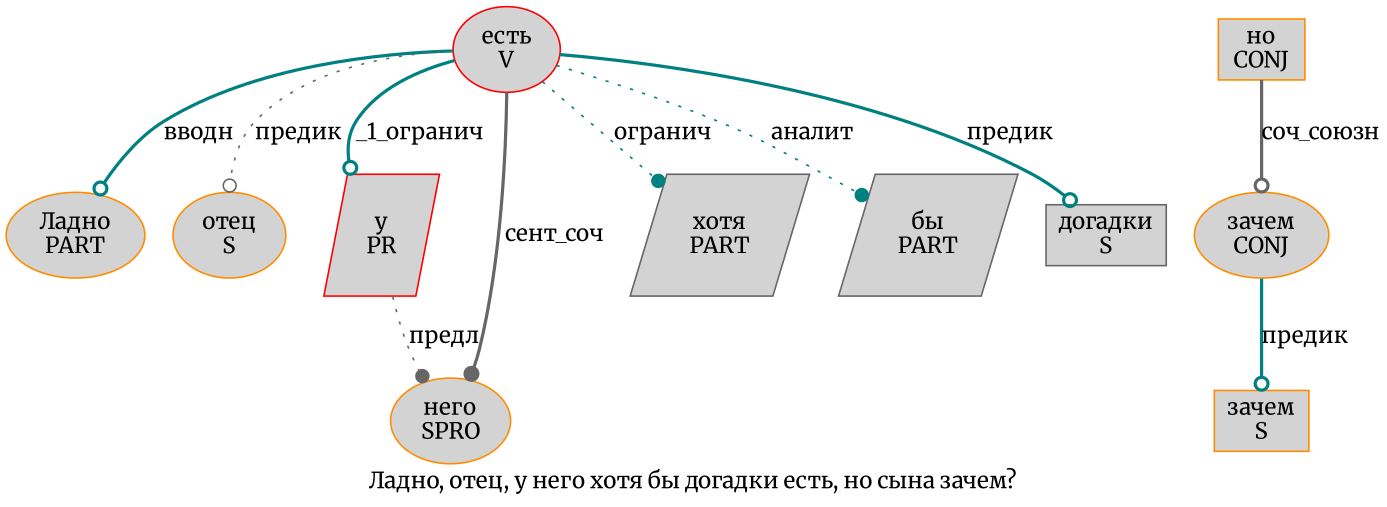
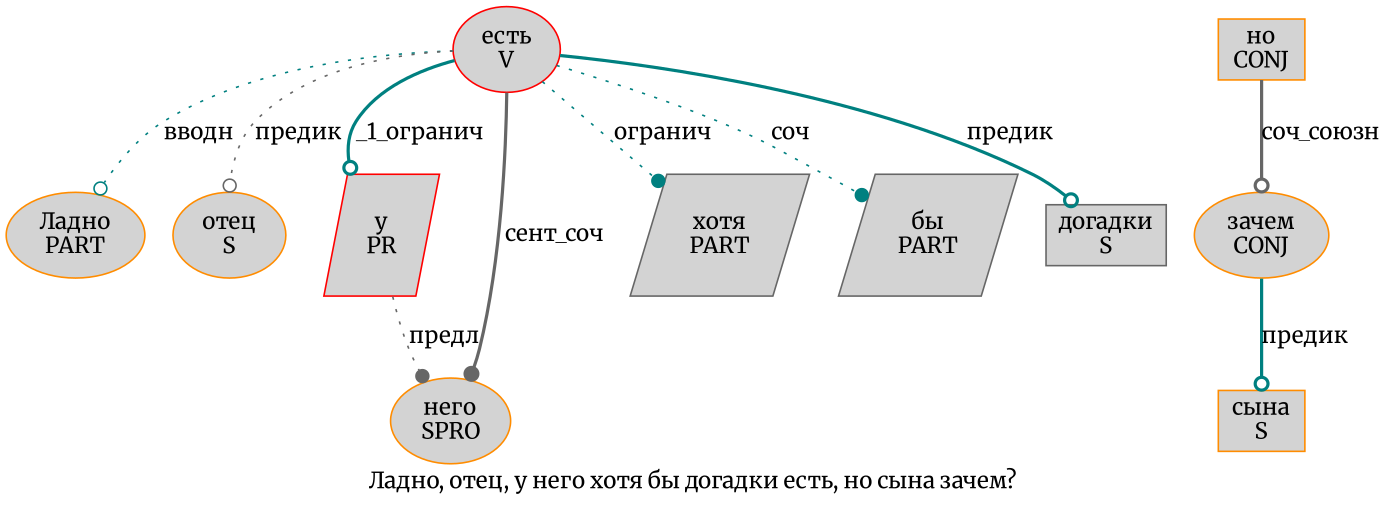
edge "есть V" -> "Ладно PART": style bold -> dotted
edge "есть V" -> "бы PART": label "аналит" -> "соч"
node "зачем S": label "зачем S" -> "сына S"
